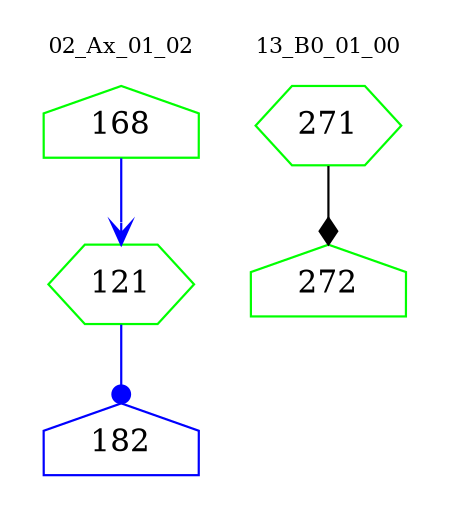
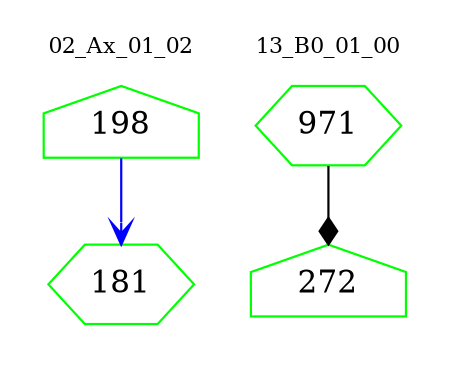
node "168": label "168" -> "198"
node "271": label "271" -> "971"
node "121": label "121" -> "181"
node "182": removed
